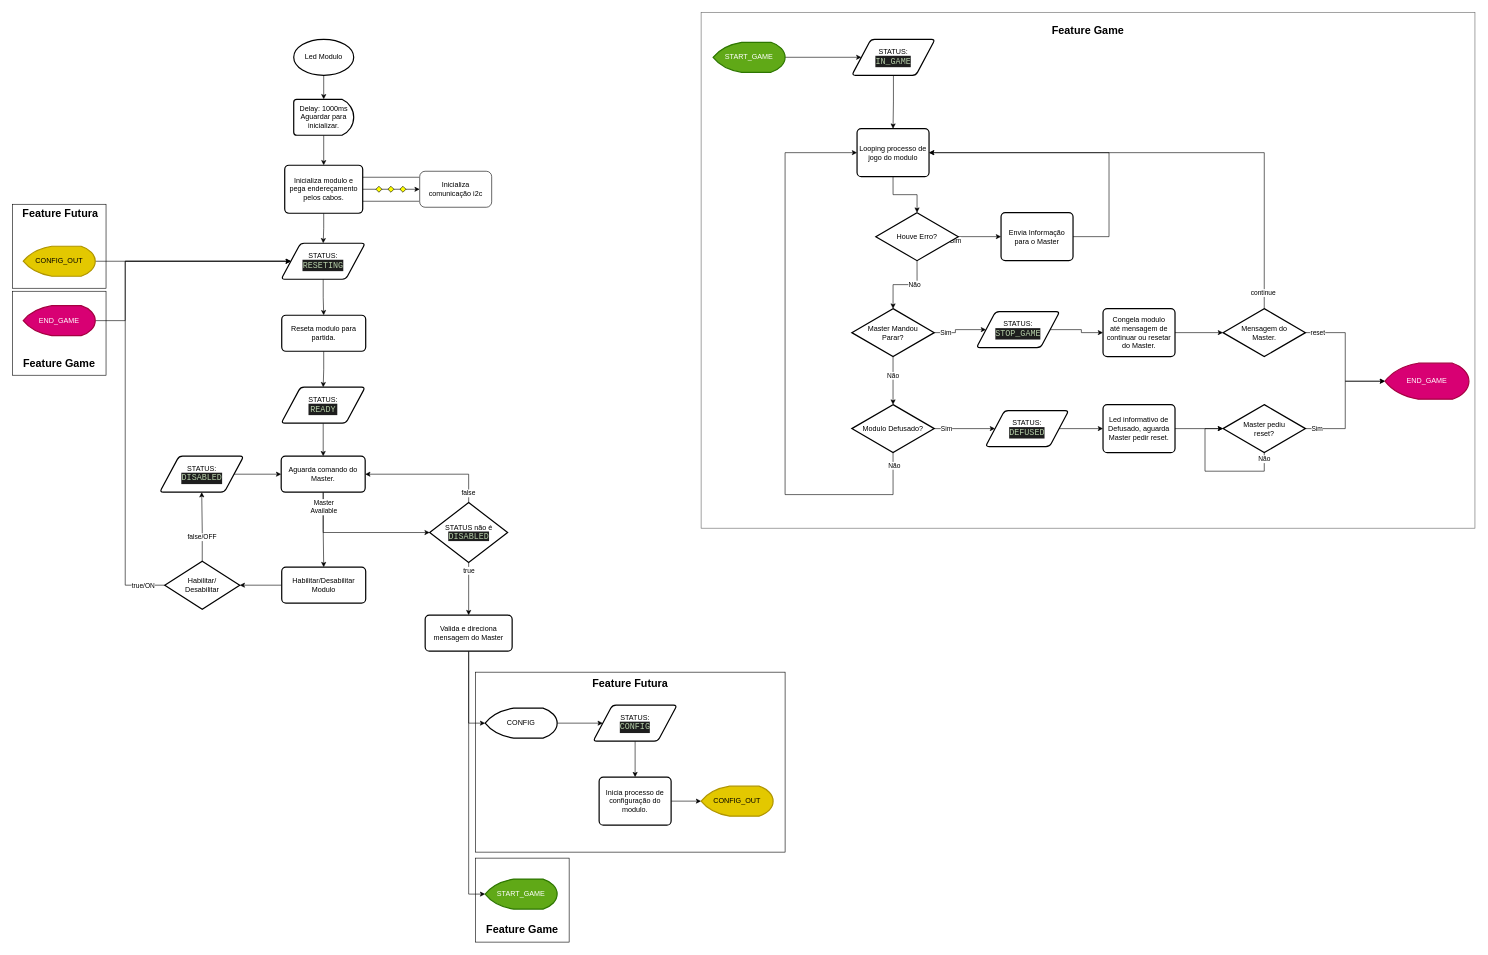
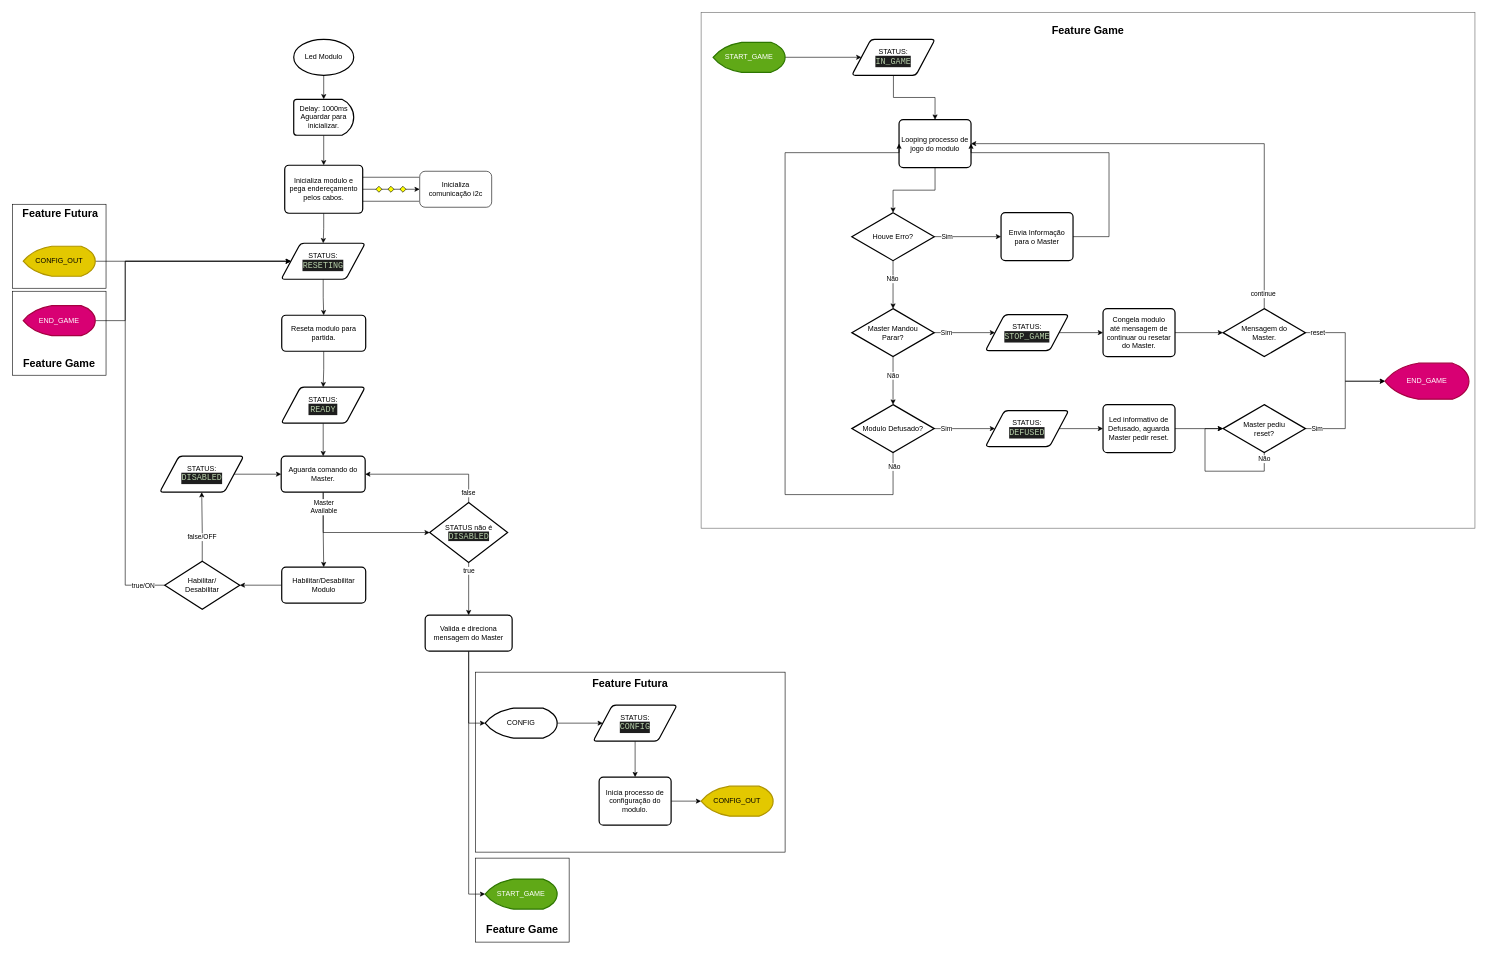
node "Looping processo de jogo do modulo": moved (893, 153) -> (935, 144)
node "Houve Erro?": moved (917, 237) -> (893, 237)
node "STATUS: STOP_GAME": moved (1018, 330) -> (1027, 333)
